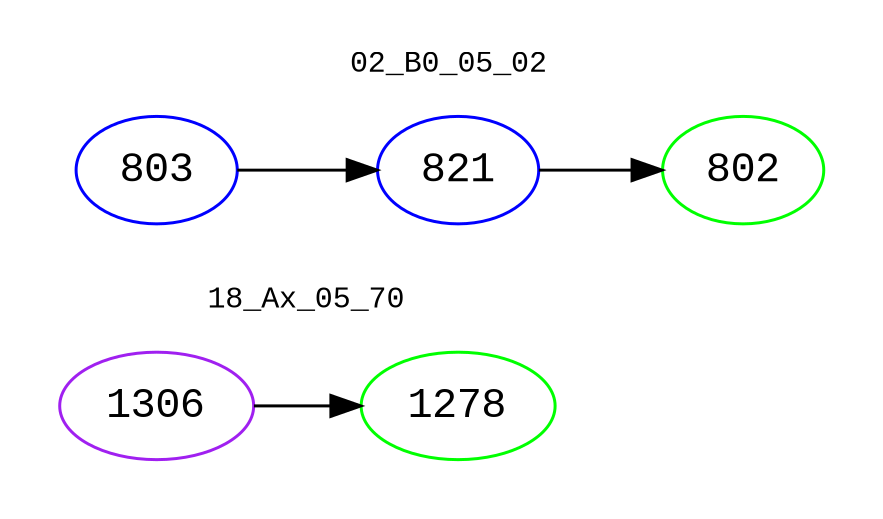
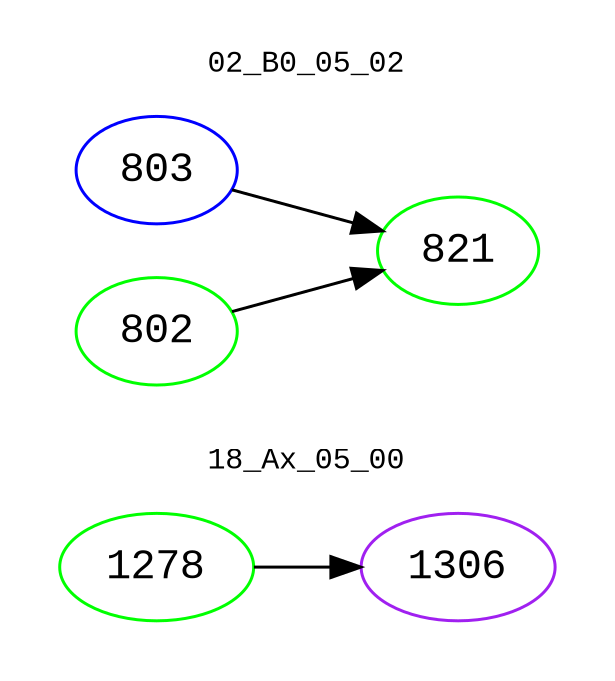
node "821": color blue -> green
edge "821" -> "802": reversed
cluster "18_Ax_05_70": label "18_Ax_05_70" -> "18_Ax_05_00"
edge "1306" -> "1278": reversed
